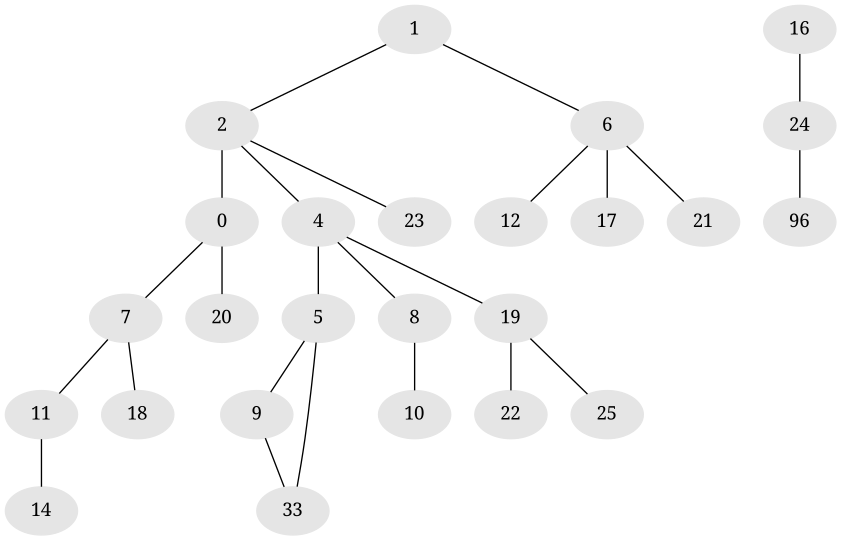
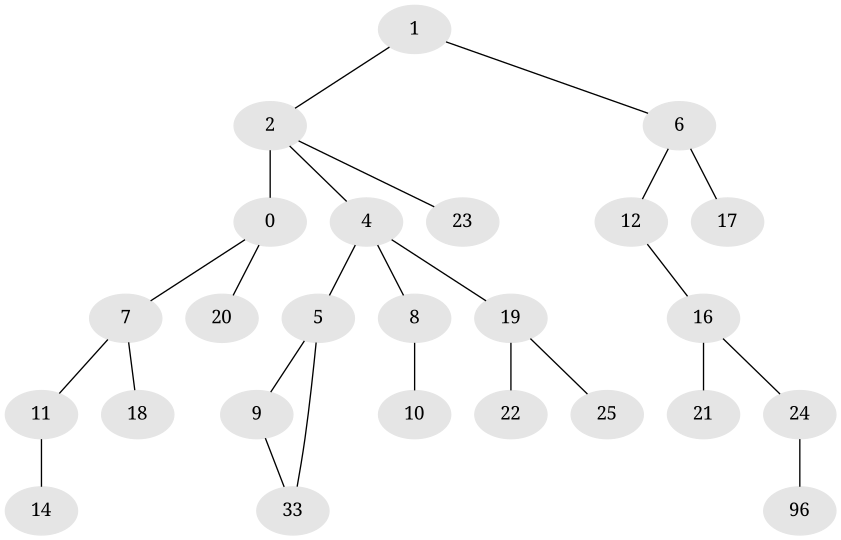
edge "6" -- "21": now "16" -- "21"
edge "12" -- "16": added
